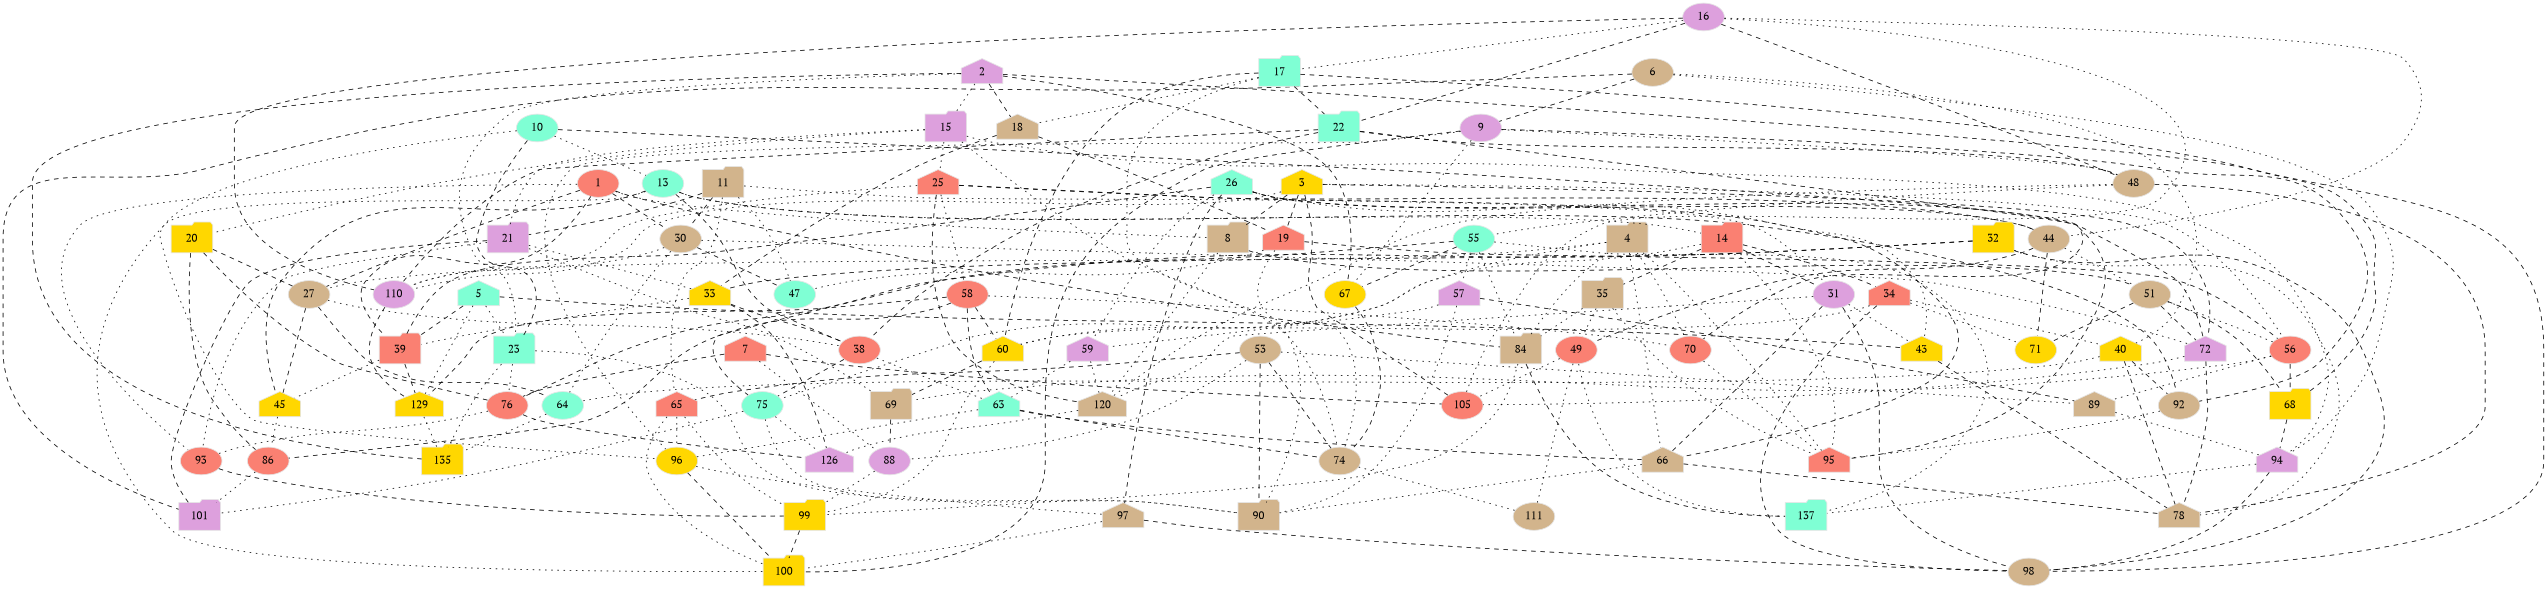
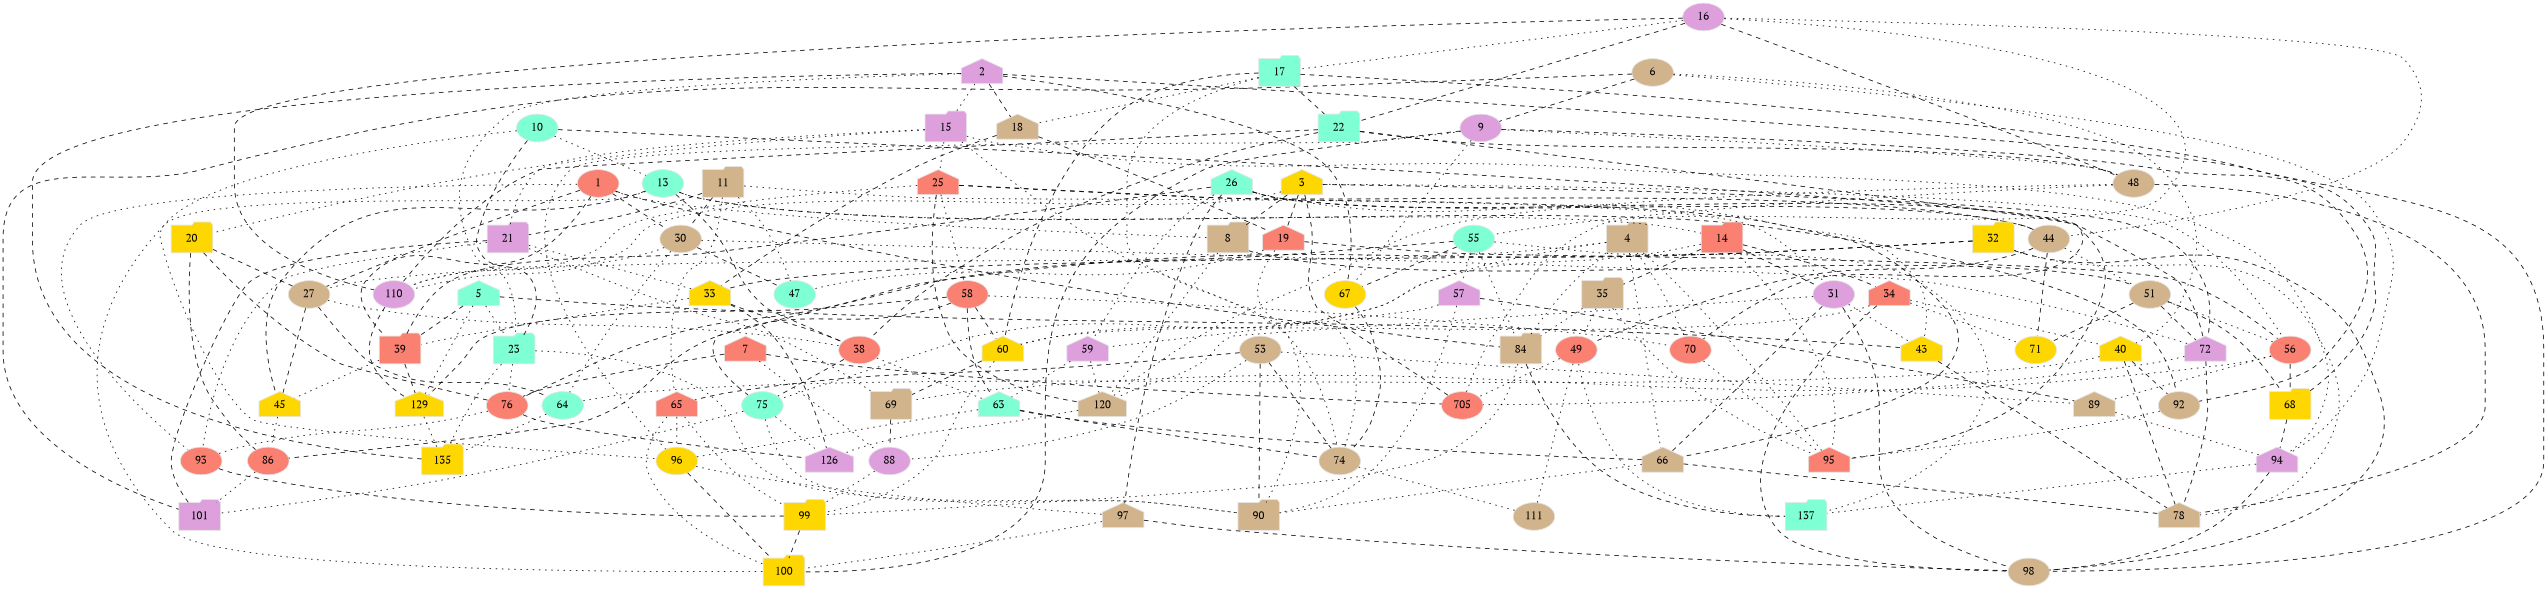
node "105": label "105" -> "705"
